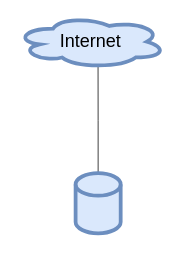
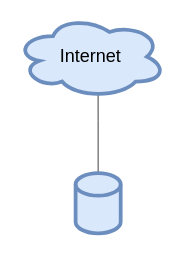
node "Internet": size 150x53 -> 150x83
